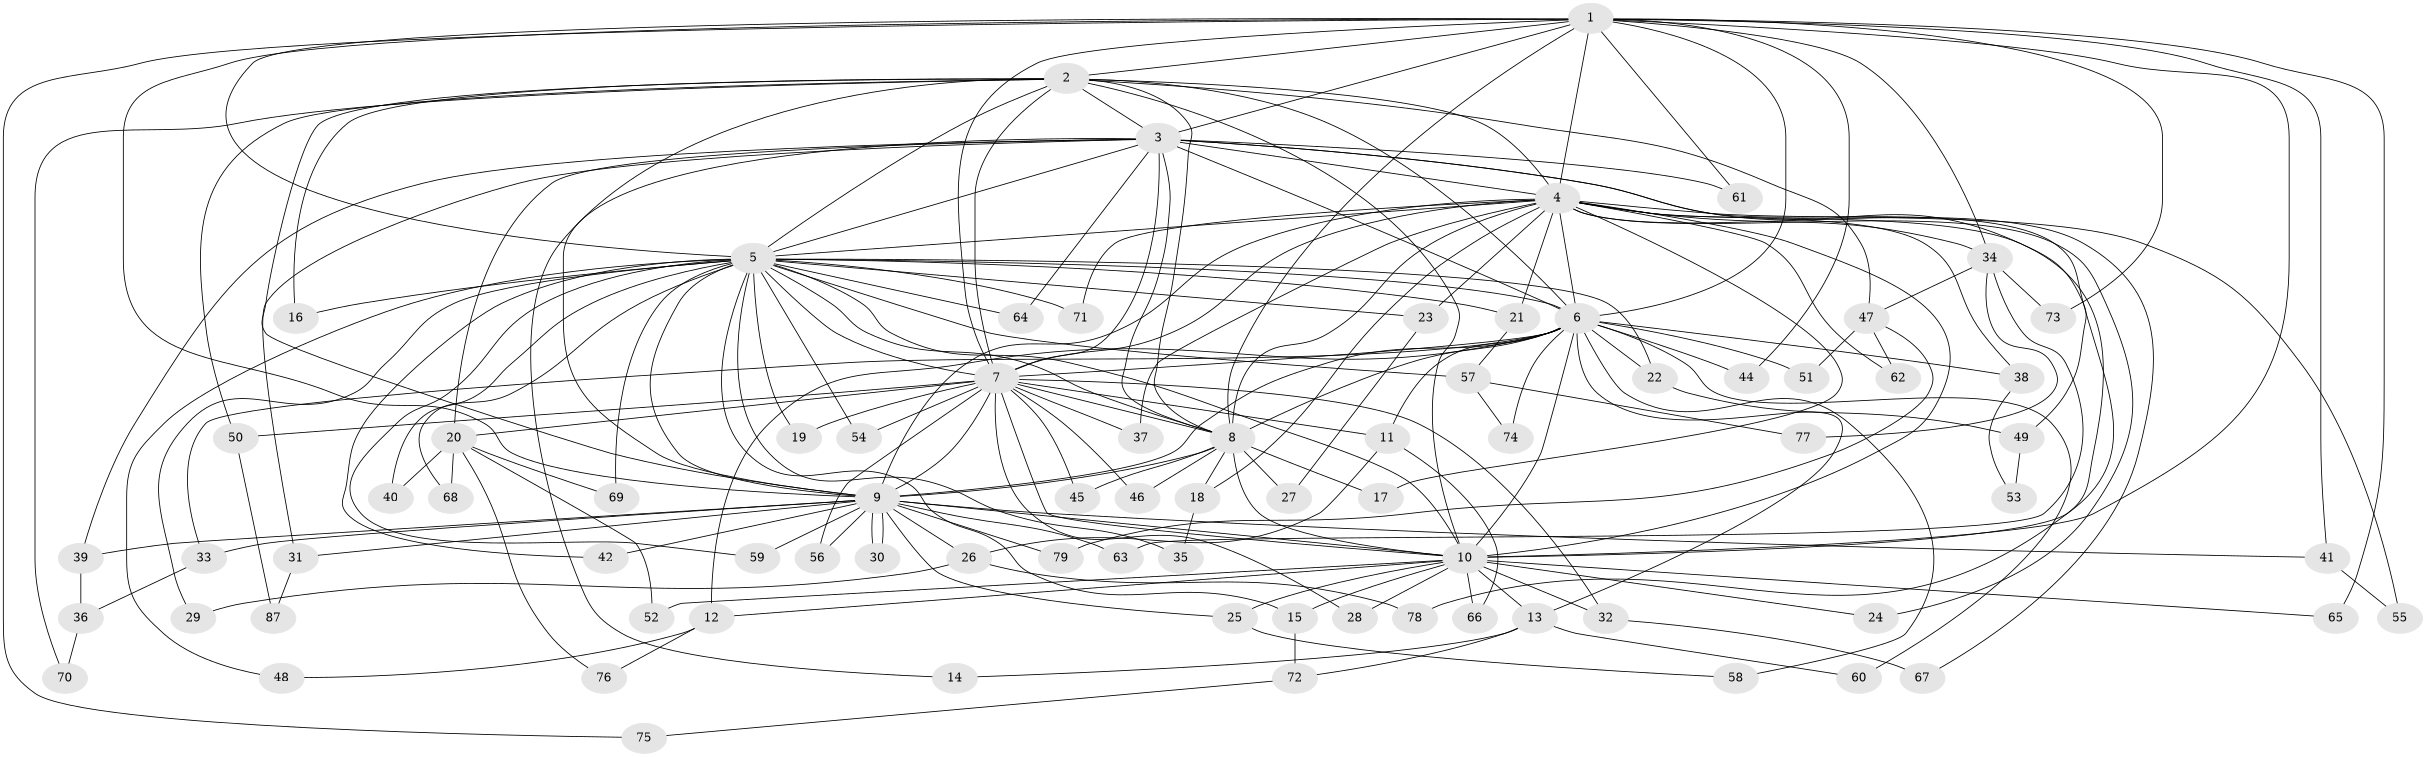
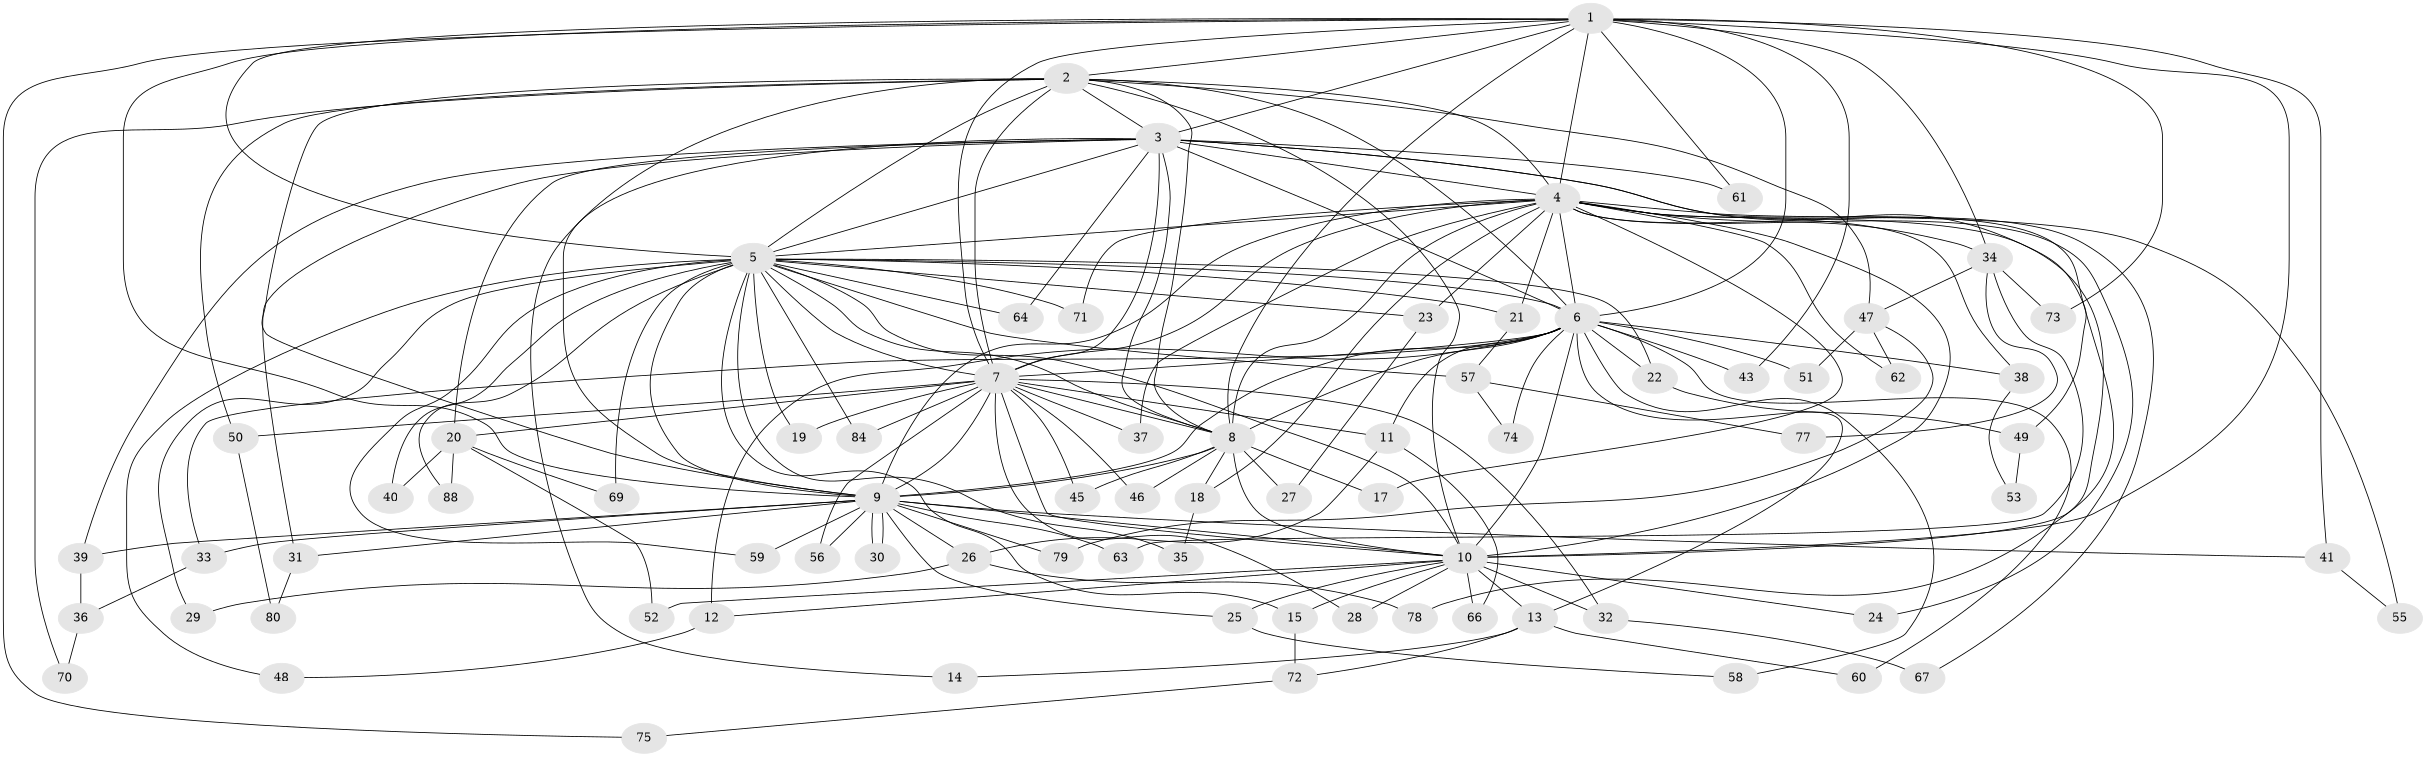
node "16": removed
node "44": label "44" -> "43"
node "54": label "54" -> "84"
node "68": label "68" -> "88"
node "42": removed
node "87": label "87" -> "80"
node "65": removed
node "76": removed
